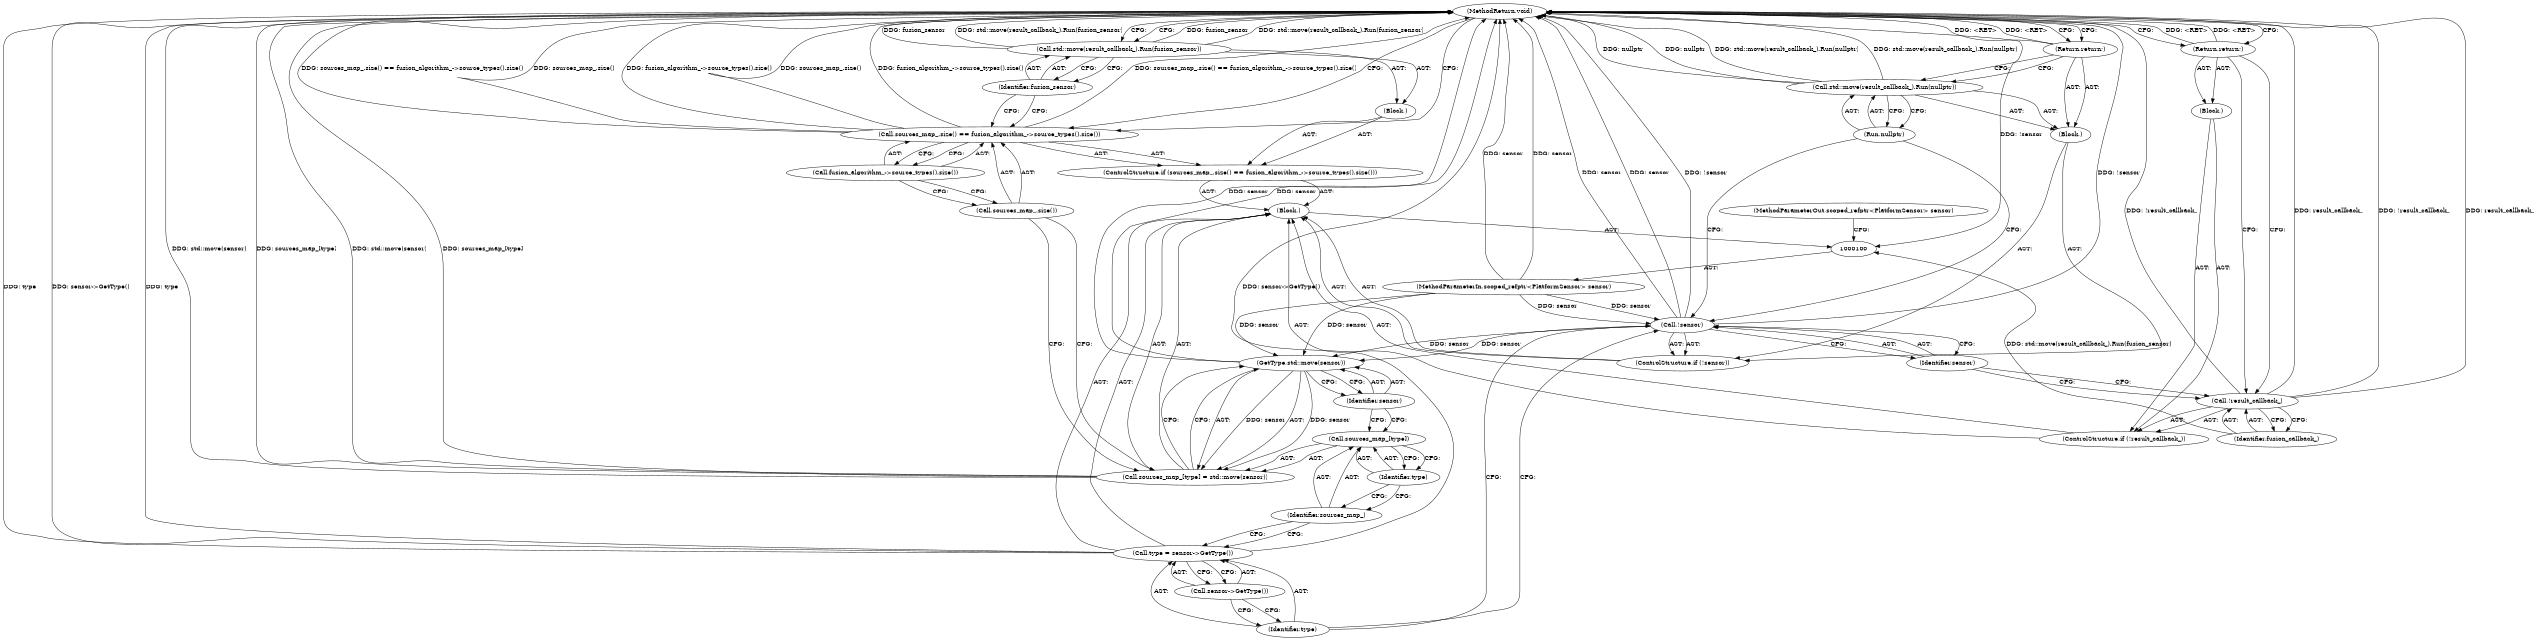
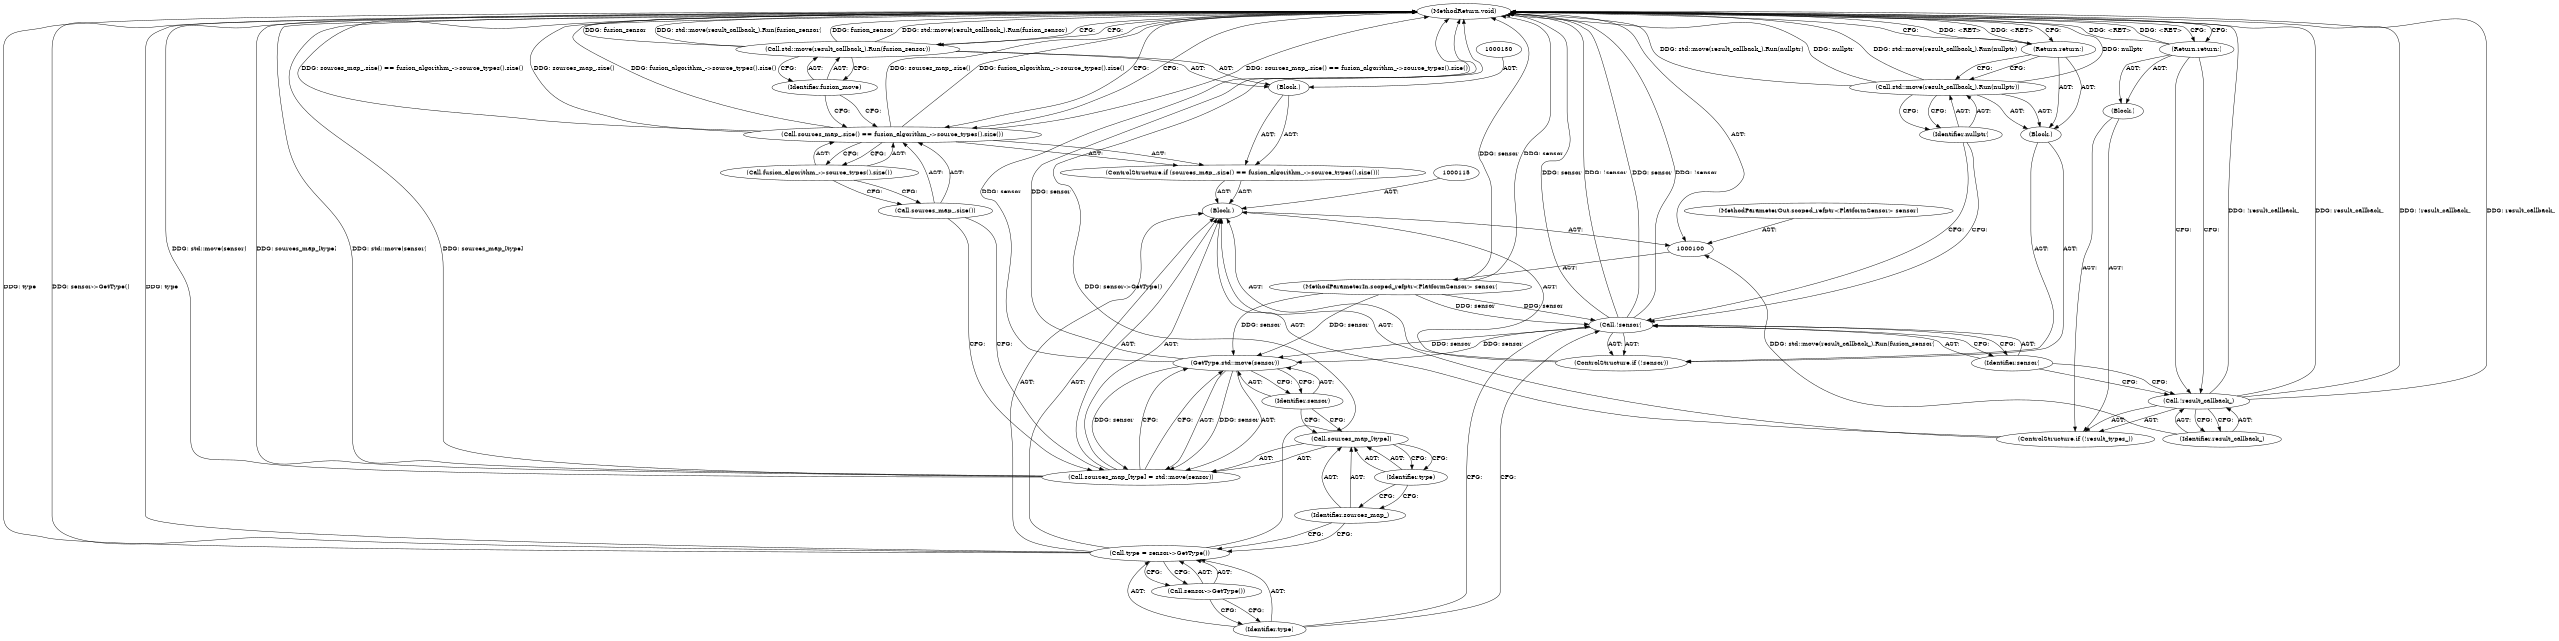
node "1000130": added
node "(Identifier,fusion_sensor)": label "(Identifier,fusion_sensor)" -> "(Identifier,fusion_move)"
node "(Run,nullptr)": label "(Run,nullptr)" -> "(Identifier,nullptr)"
edge "(MethodReturn,void)" -> "1000100": label "DDG: !sensor" -> "AST: "
node "1000115": added
edge "(MethodParameterOut,scoped_refptr<PlatformSensor> sensor)" -> "1000100": label "CFG: " -> "AST: "
node "(ControlStructure,if (!result_callback_))": label "(ControlStructure,if (!result_callback_))" -> "(ControlStructure,if (!result_types_))"
node "(Identifier,fusion_callback_)": label "(Identifier,fusion_callback_)" -> "(Identifier,result_callback_)"
